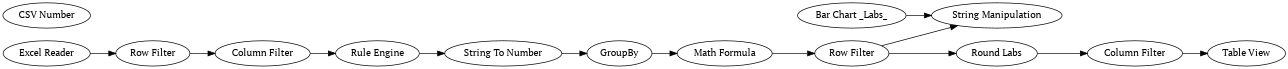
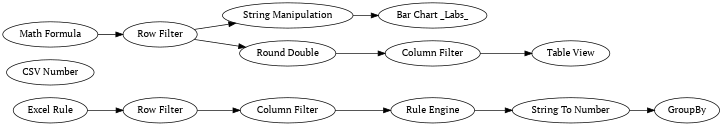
edge "Bar Chart _Labs_" -> "String Manipulation": reversed
node "Excel Reader": label "Excel Reader" -> "Excel Rule"
edge "GroupBy" -> "Math Formula": removed
node "Round Labs": label "Round Labs" -> "Round Double"
